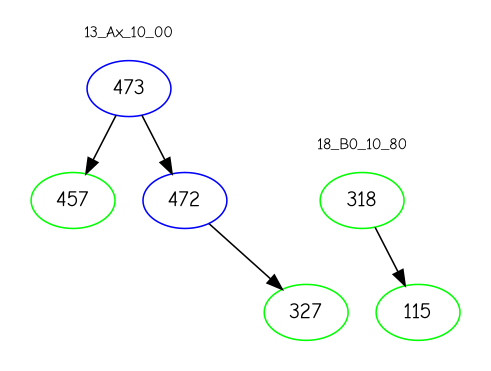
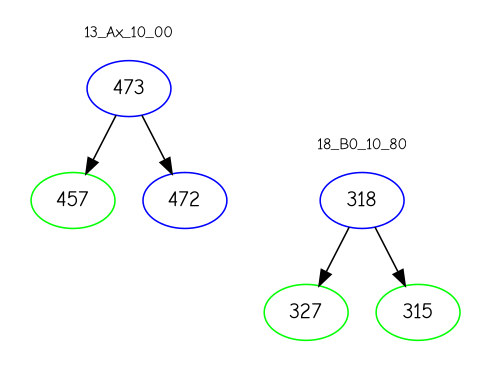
node "318": color green -> blue
edge "472" -> "327": now "318" -> "327"
node "115": label "115" -> "315"
